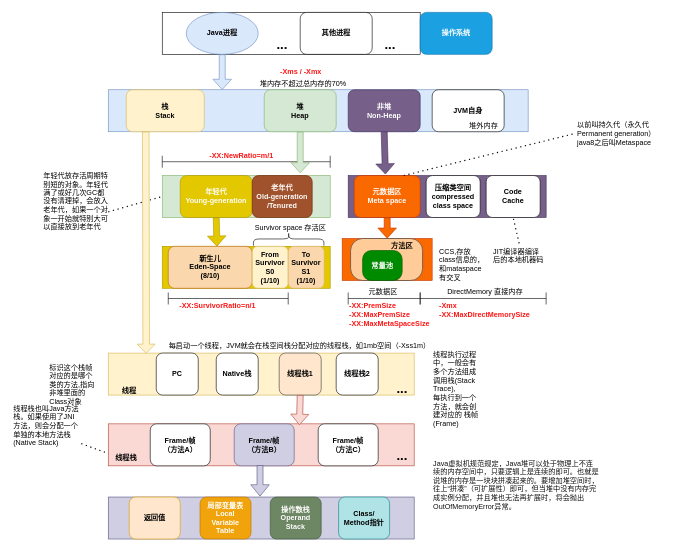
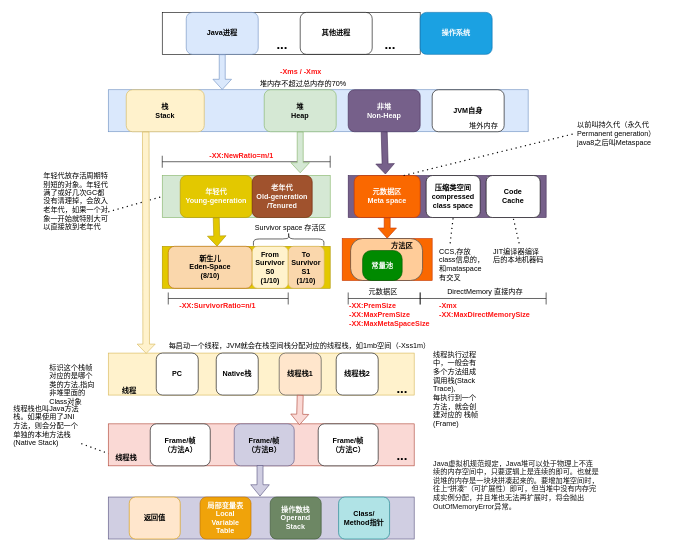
node "Java进程": shape ellipse -> rounded rectangle
edge "压缩类空间compressed class space" -- "CCS,存放class信息的，和mataspace有交叉": added
